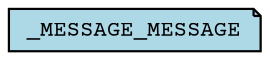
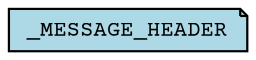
node "_MESSAGE_MESSAGE": label "_MESSAGE_MESSAGE" -> "_MESSAGE_HEADER"
